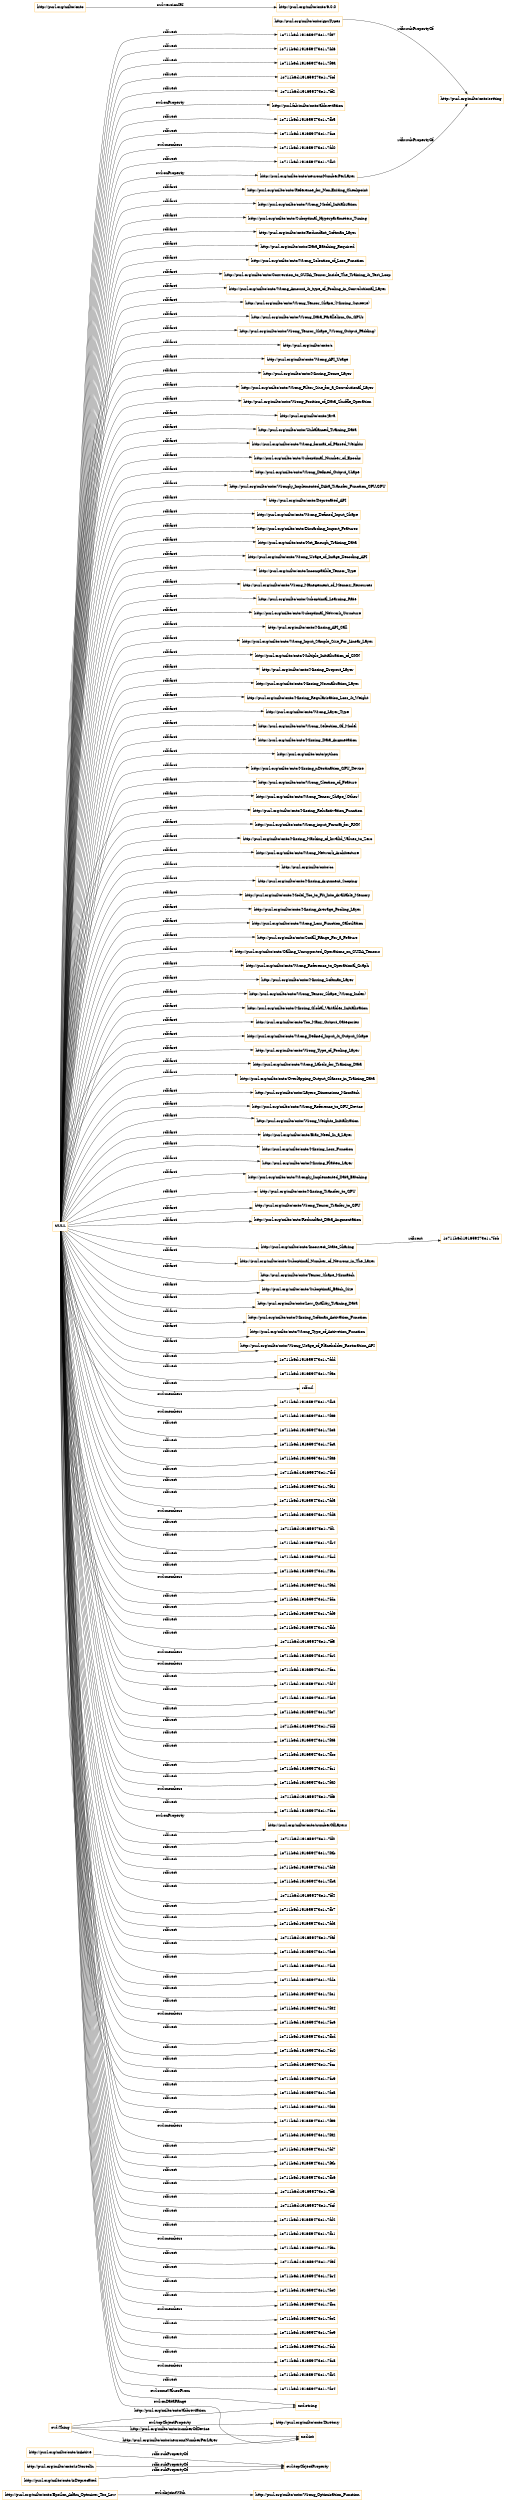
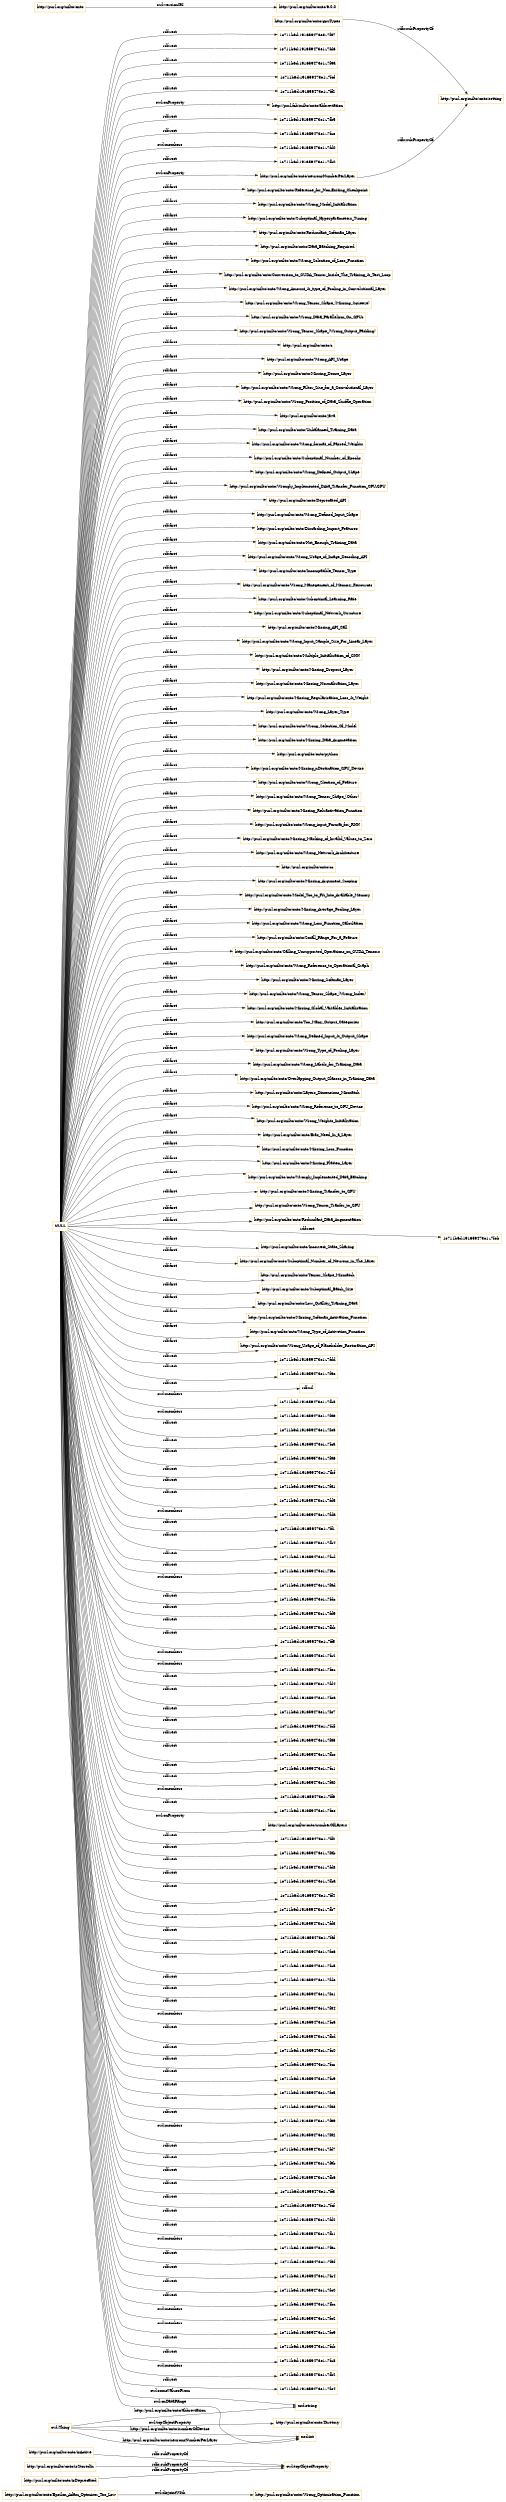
node "1e711b6d:191659473e1:-7fa7": label "1e711b6d:191659473e1:-7fa7" -> "1e711b6d:191659473e3:-7fa7"
edge "http://purl.org/milto/onto/Incorrect_State_Sharing" -> "1e711b6d:191659473e1:-7feb": now "NULL" -> "1e711b6d:191659473e1:-7feb"
edge "NULL" -> "1e711b6d:191659473e1:-7fe9": label "rdf:rest" -> "owl:members"
